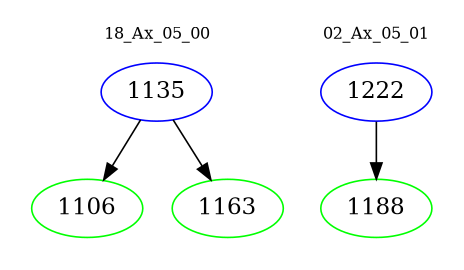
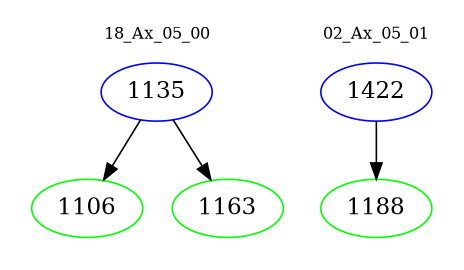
node "1222": label "1222" -> "1422"
